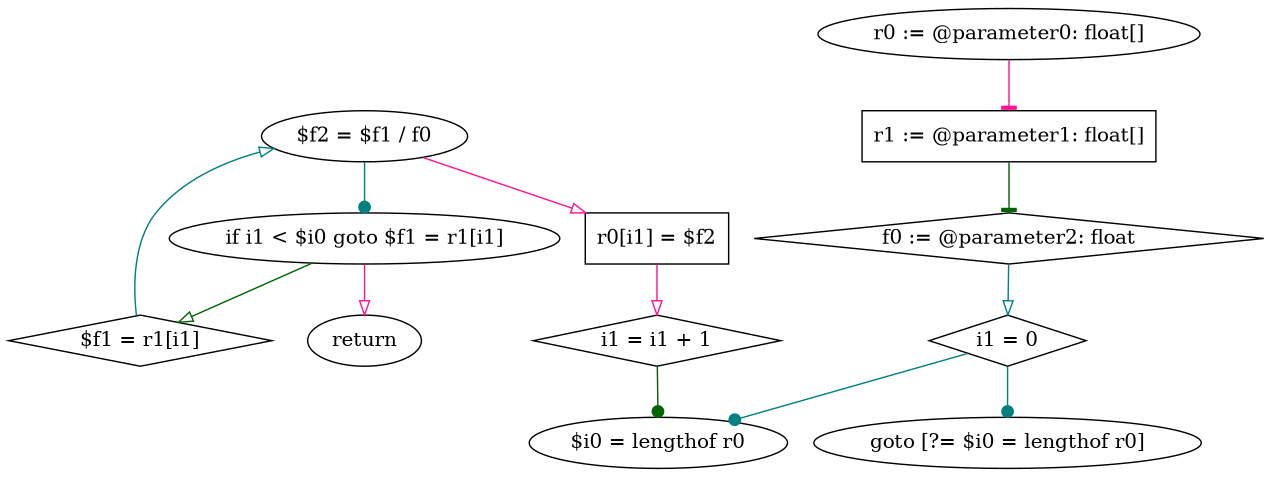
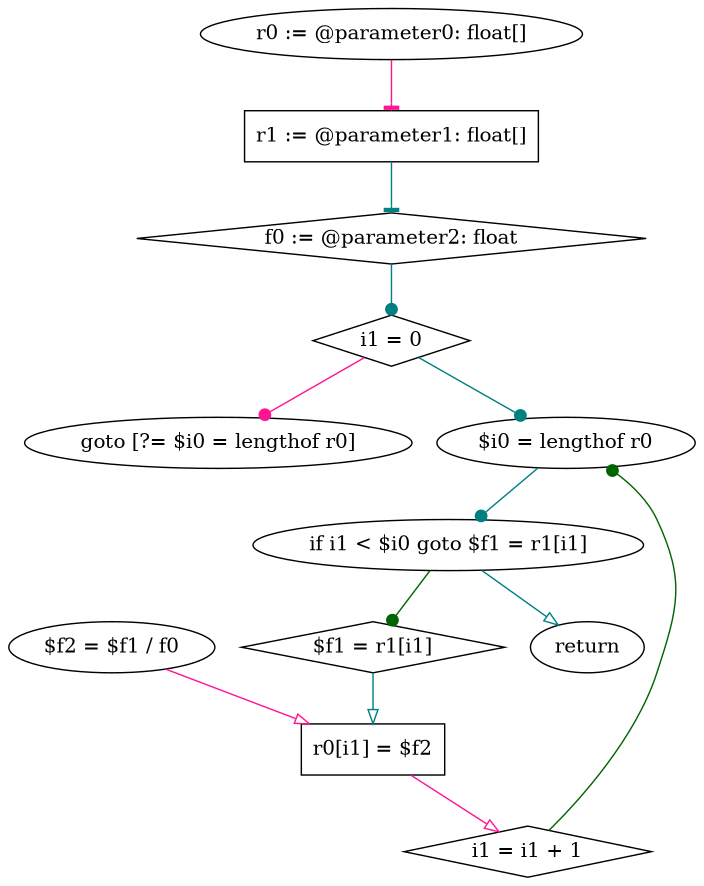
edge "$f2 = $f1 / f0" -> "if i1 < $i0 goto $f1 = r1[i1]": now "$i0 = lengthof r0" -> "if i1 < $i0 goto $f1 = r1[i1]"
edge "r1 := @parameter1: float[]" -> "f0 := @parameter2: float": color darkgreen -> teal
edge "$f1 = r1[i1]" -> "$f2 = $f1 / f0": now "$f1 = r1[i1]" -> "r0[i1] = $f2"
edge "if i1 < $i0 goto $f1 = r1[i1]" -> "return": color deeppink -> teal
edge "f0 := @parameter2: float" -> "i1 = 0": arrowhead onormal -> dot
edge "if i1 < $i0 goto $f1 = r1[i1]" -> "$f1 = r1[i1]": arrowhead onormal -> dot
edge "i1 = 0" -> "goto [?= $i0 = lengthof r0]": color teal -> deeppink
